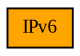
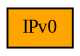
node "IPv6": label "IPv6" -> "IPv0"
